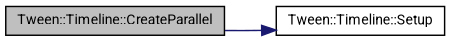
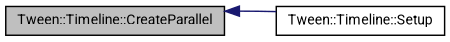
edge "Tween::Timeline::CreateParallel" -> "Tween::Timeline::Setup": reversed
